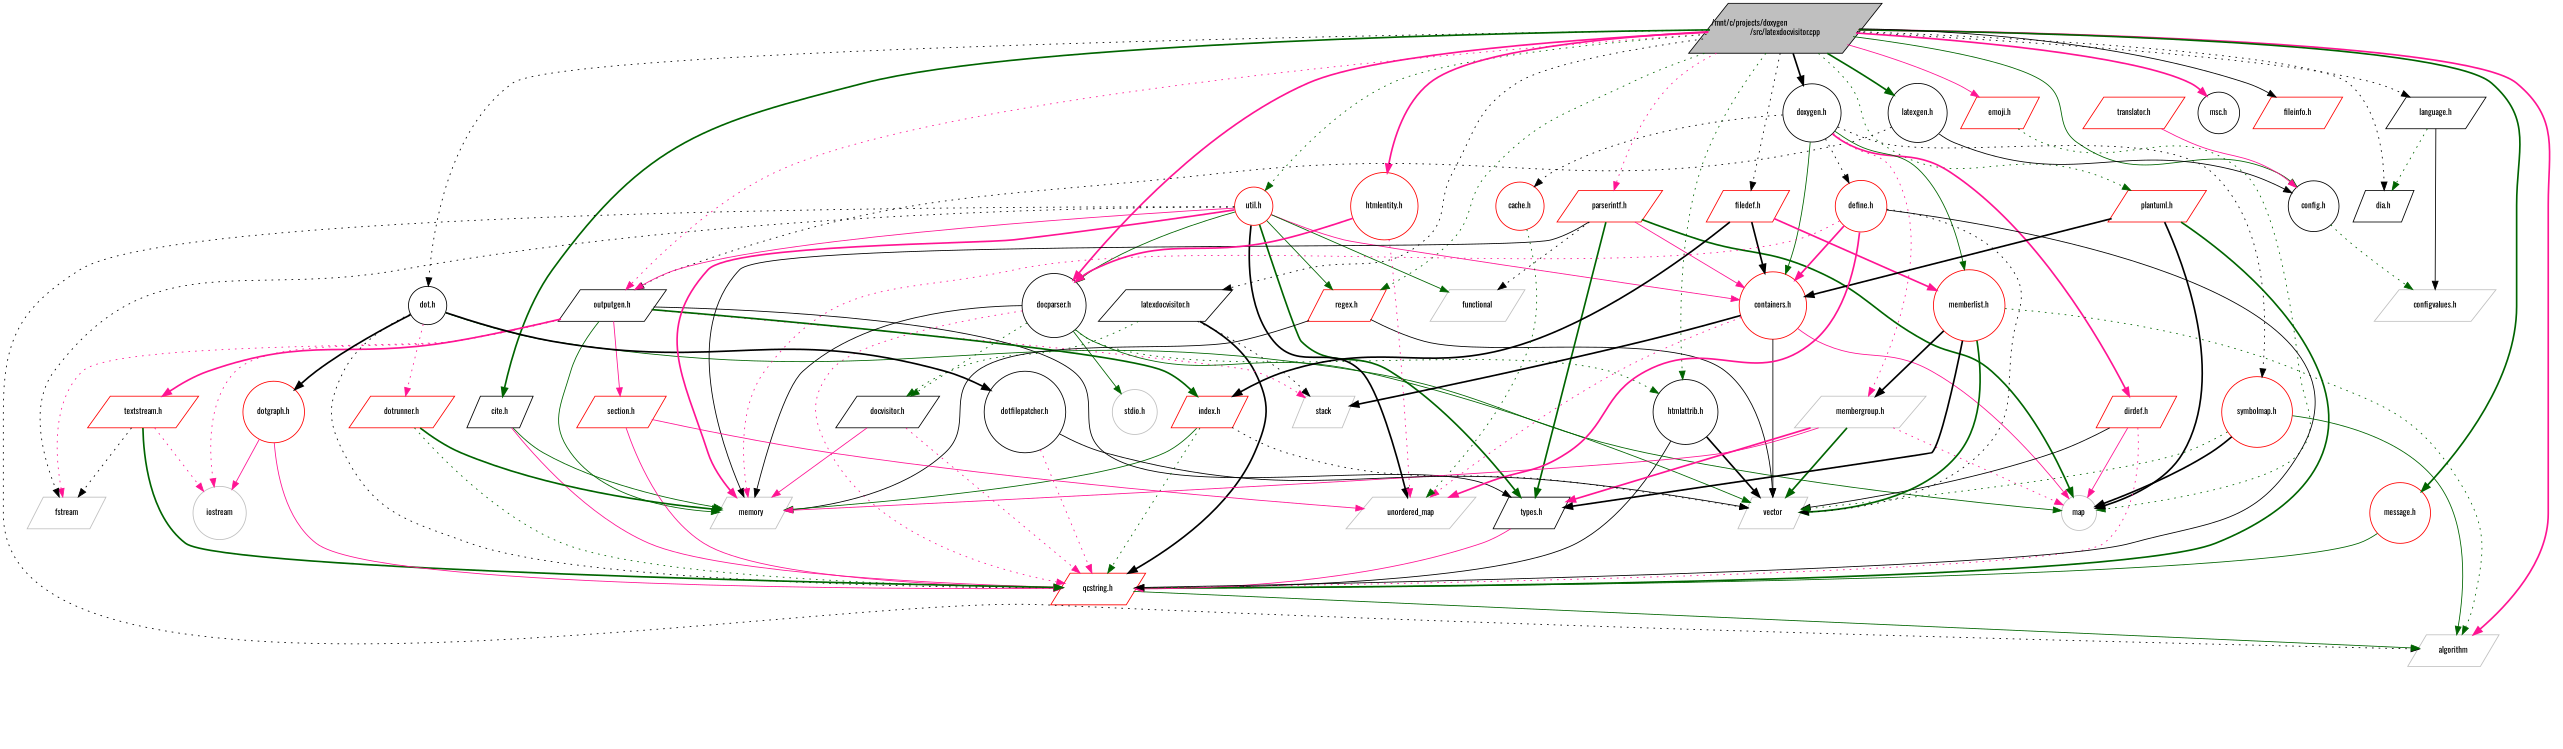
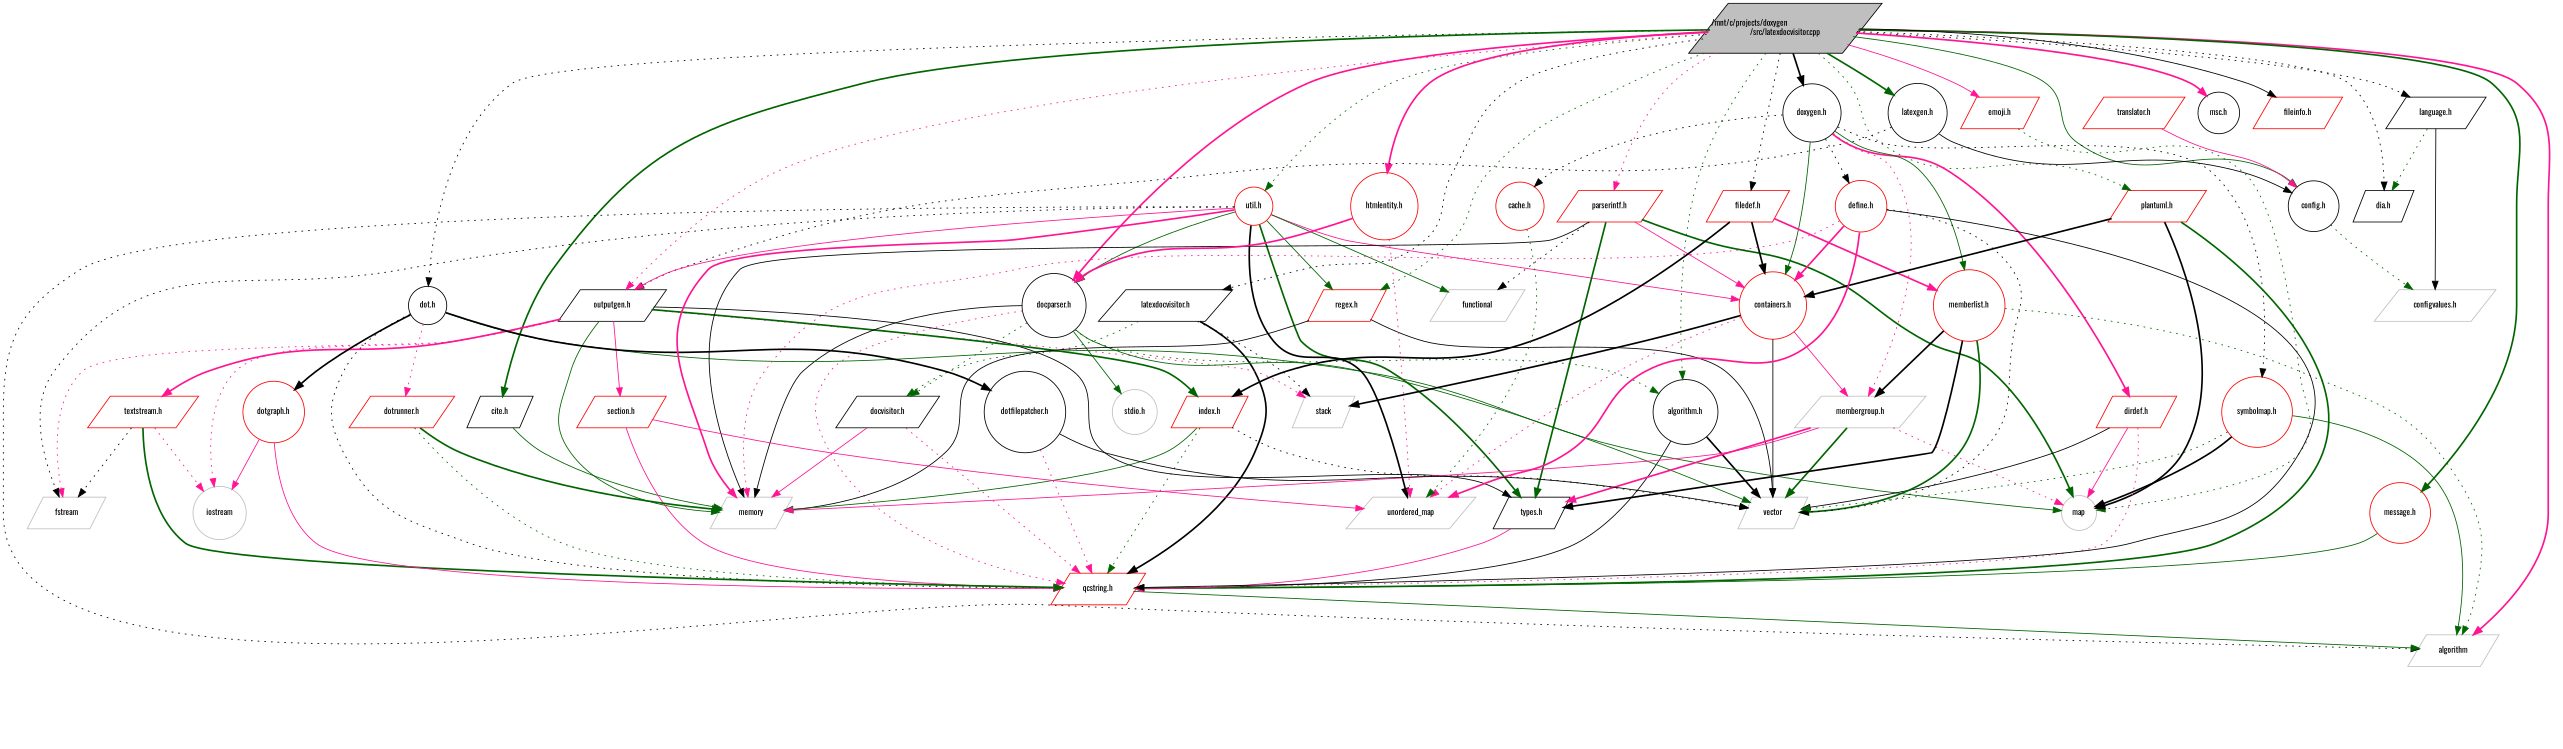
edge "containers.h" -> "map": now "containers.h" -> "membergroup.h"
node "htmlattrib.h": label "htmlattrib.h" -> "algorithm.h"
edge "cite.h" -> "qcstring.h": removed
